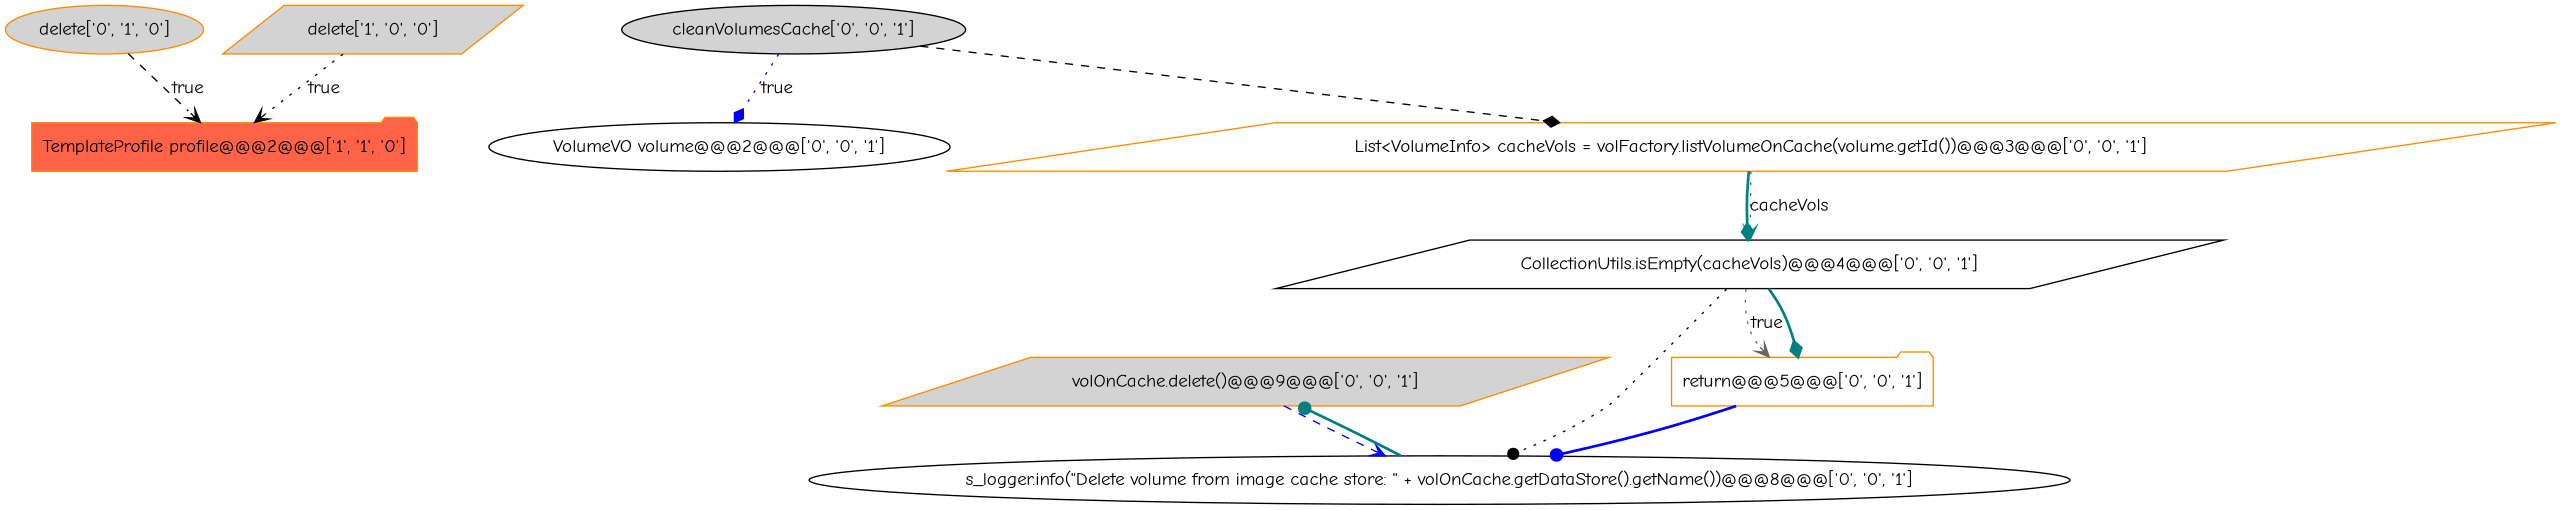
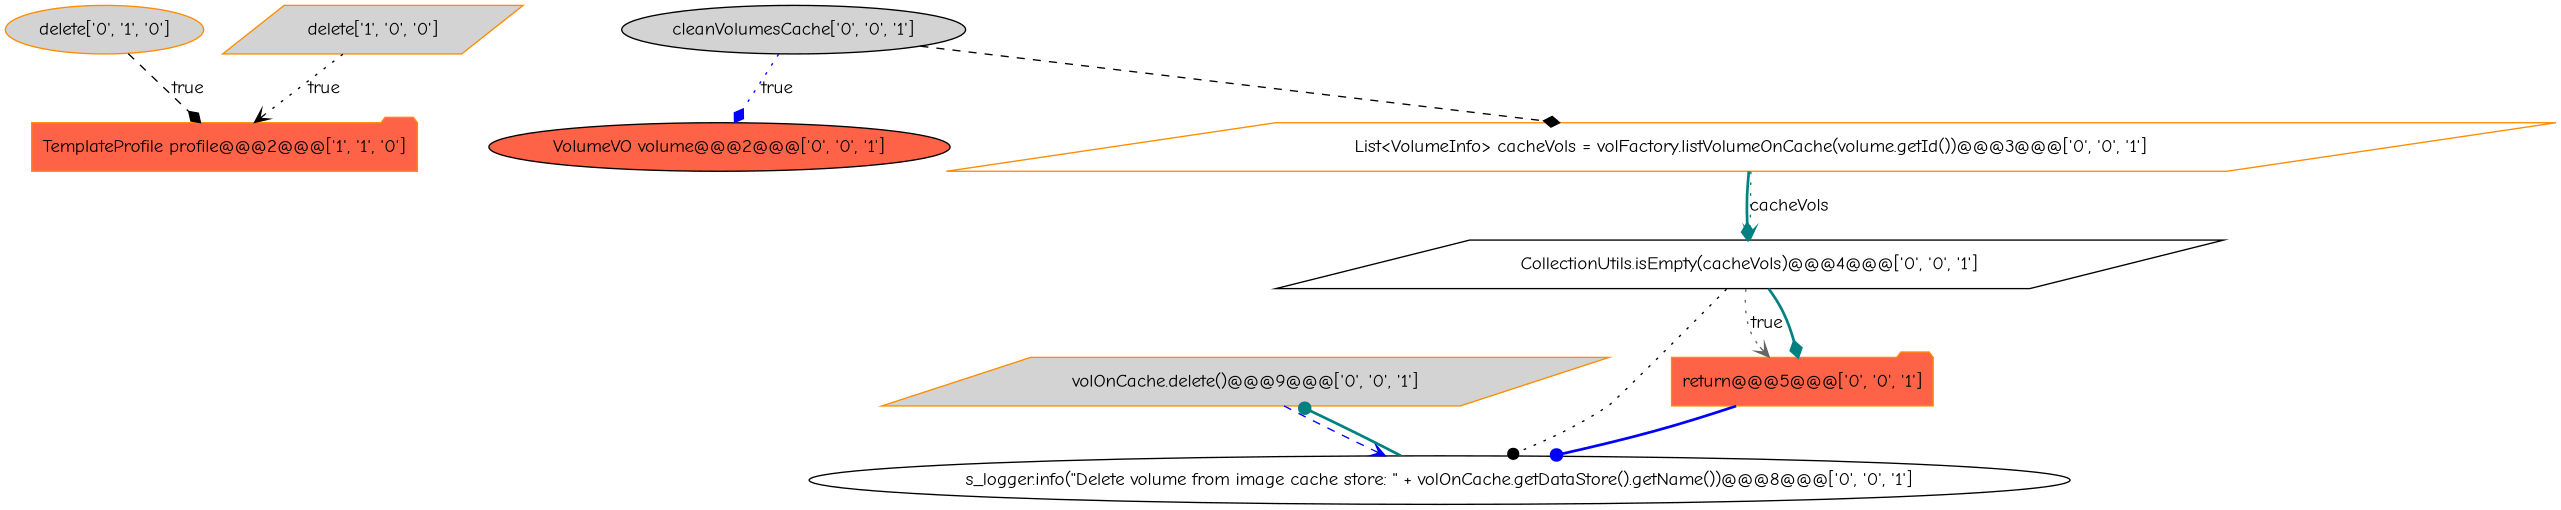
edge "delete['0', '1', '0']" -> "TemplateProfile profile@@@2@@@['1', '1', '0']": arrowhead vee -> diamond
node "VolumeVO volume@@@2@@@['0', '0', '1']": fillcolor white -> tomato
node "return@@@5@@@['0', '0', '1']": fillcolor white -> tomato
